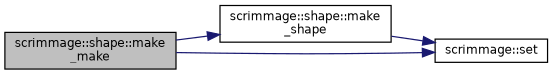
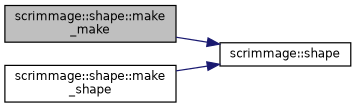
edge "scrimmage::shape::make _make" -> "scrimmage::shape::make _shape": removed
node "scrimmage::set": label "scrimmage::set" -> "scrimmage::shape"
